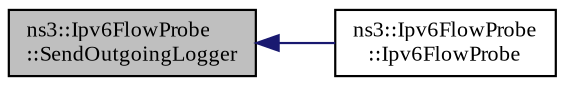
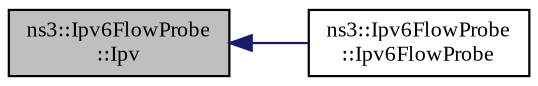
node "ns3::Ipv6FlowProbe ::SendOutgoingLogger": label "ns3::Ipv6FlowProbe ::SendOutgoingLogger" -> "ns3::Ipv6FlowProbe ::Ipv"
